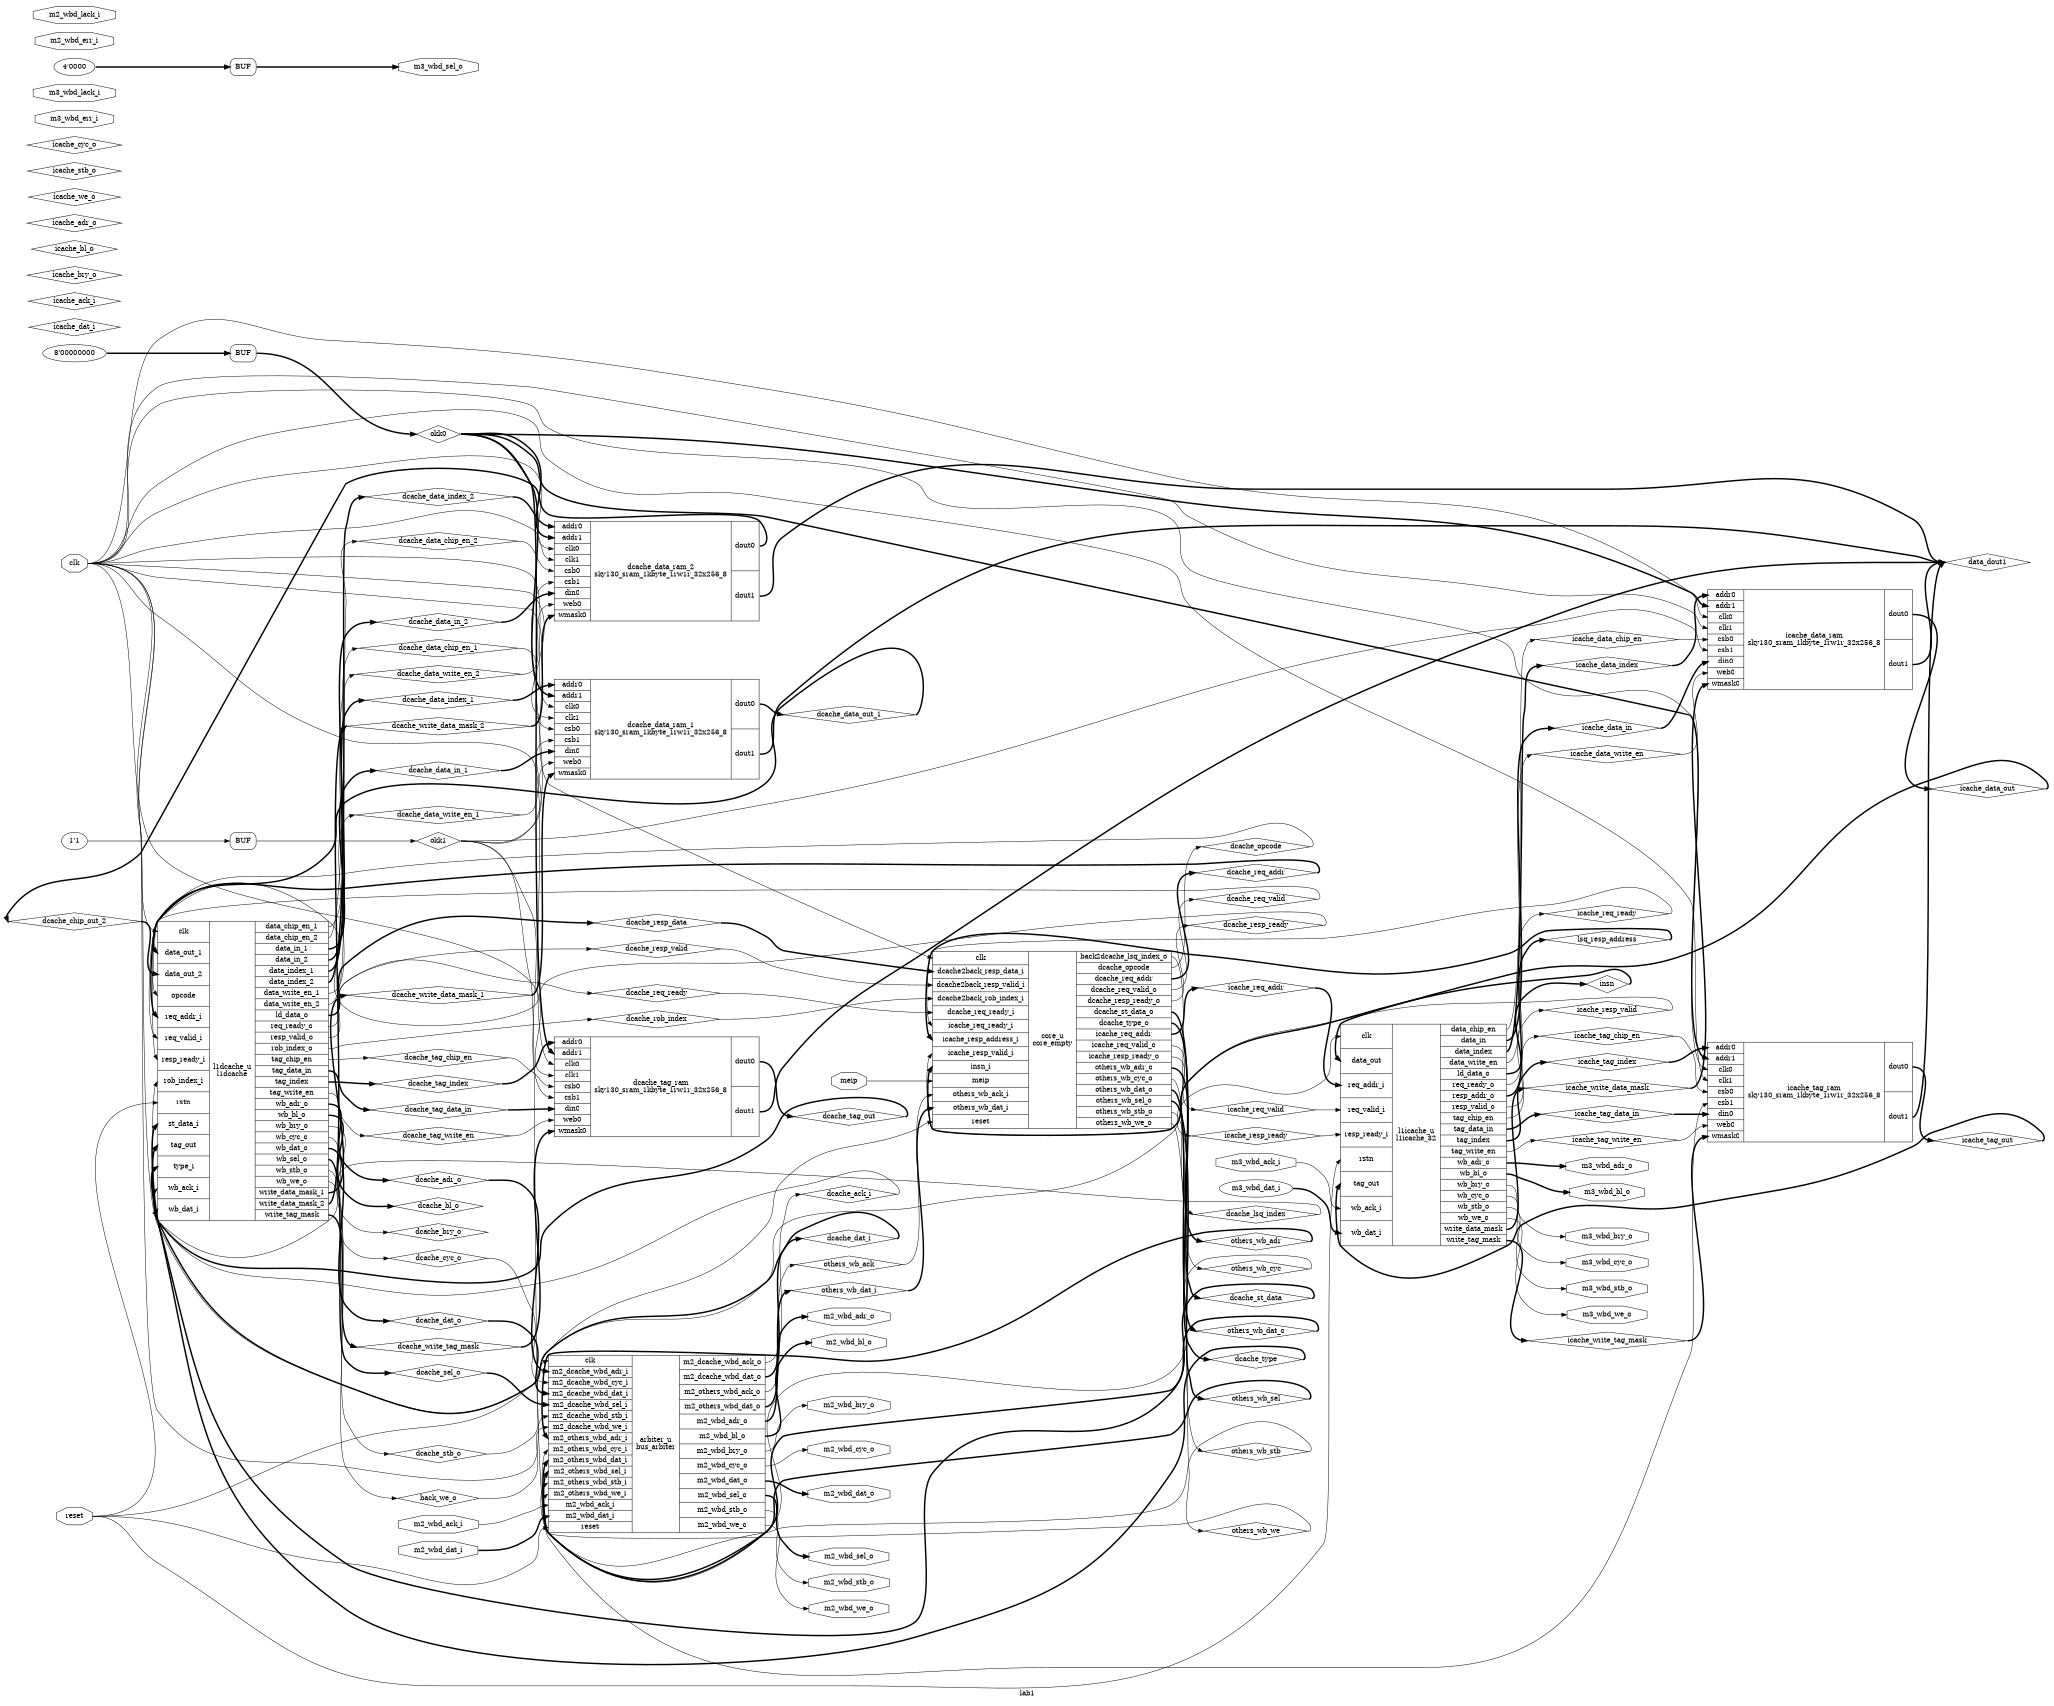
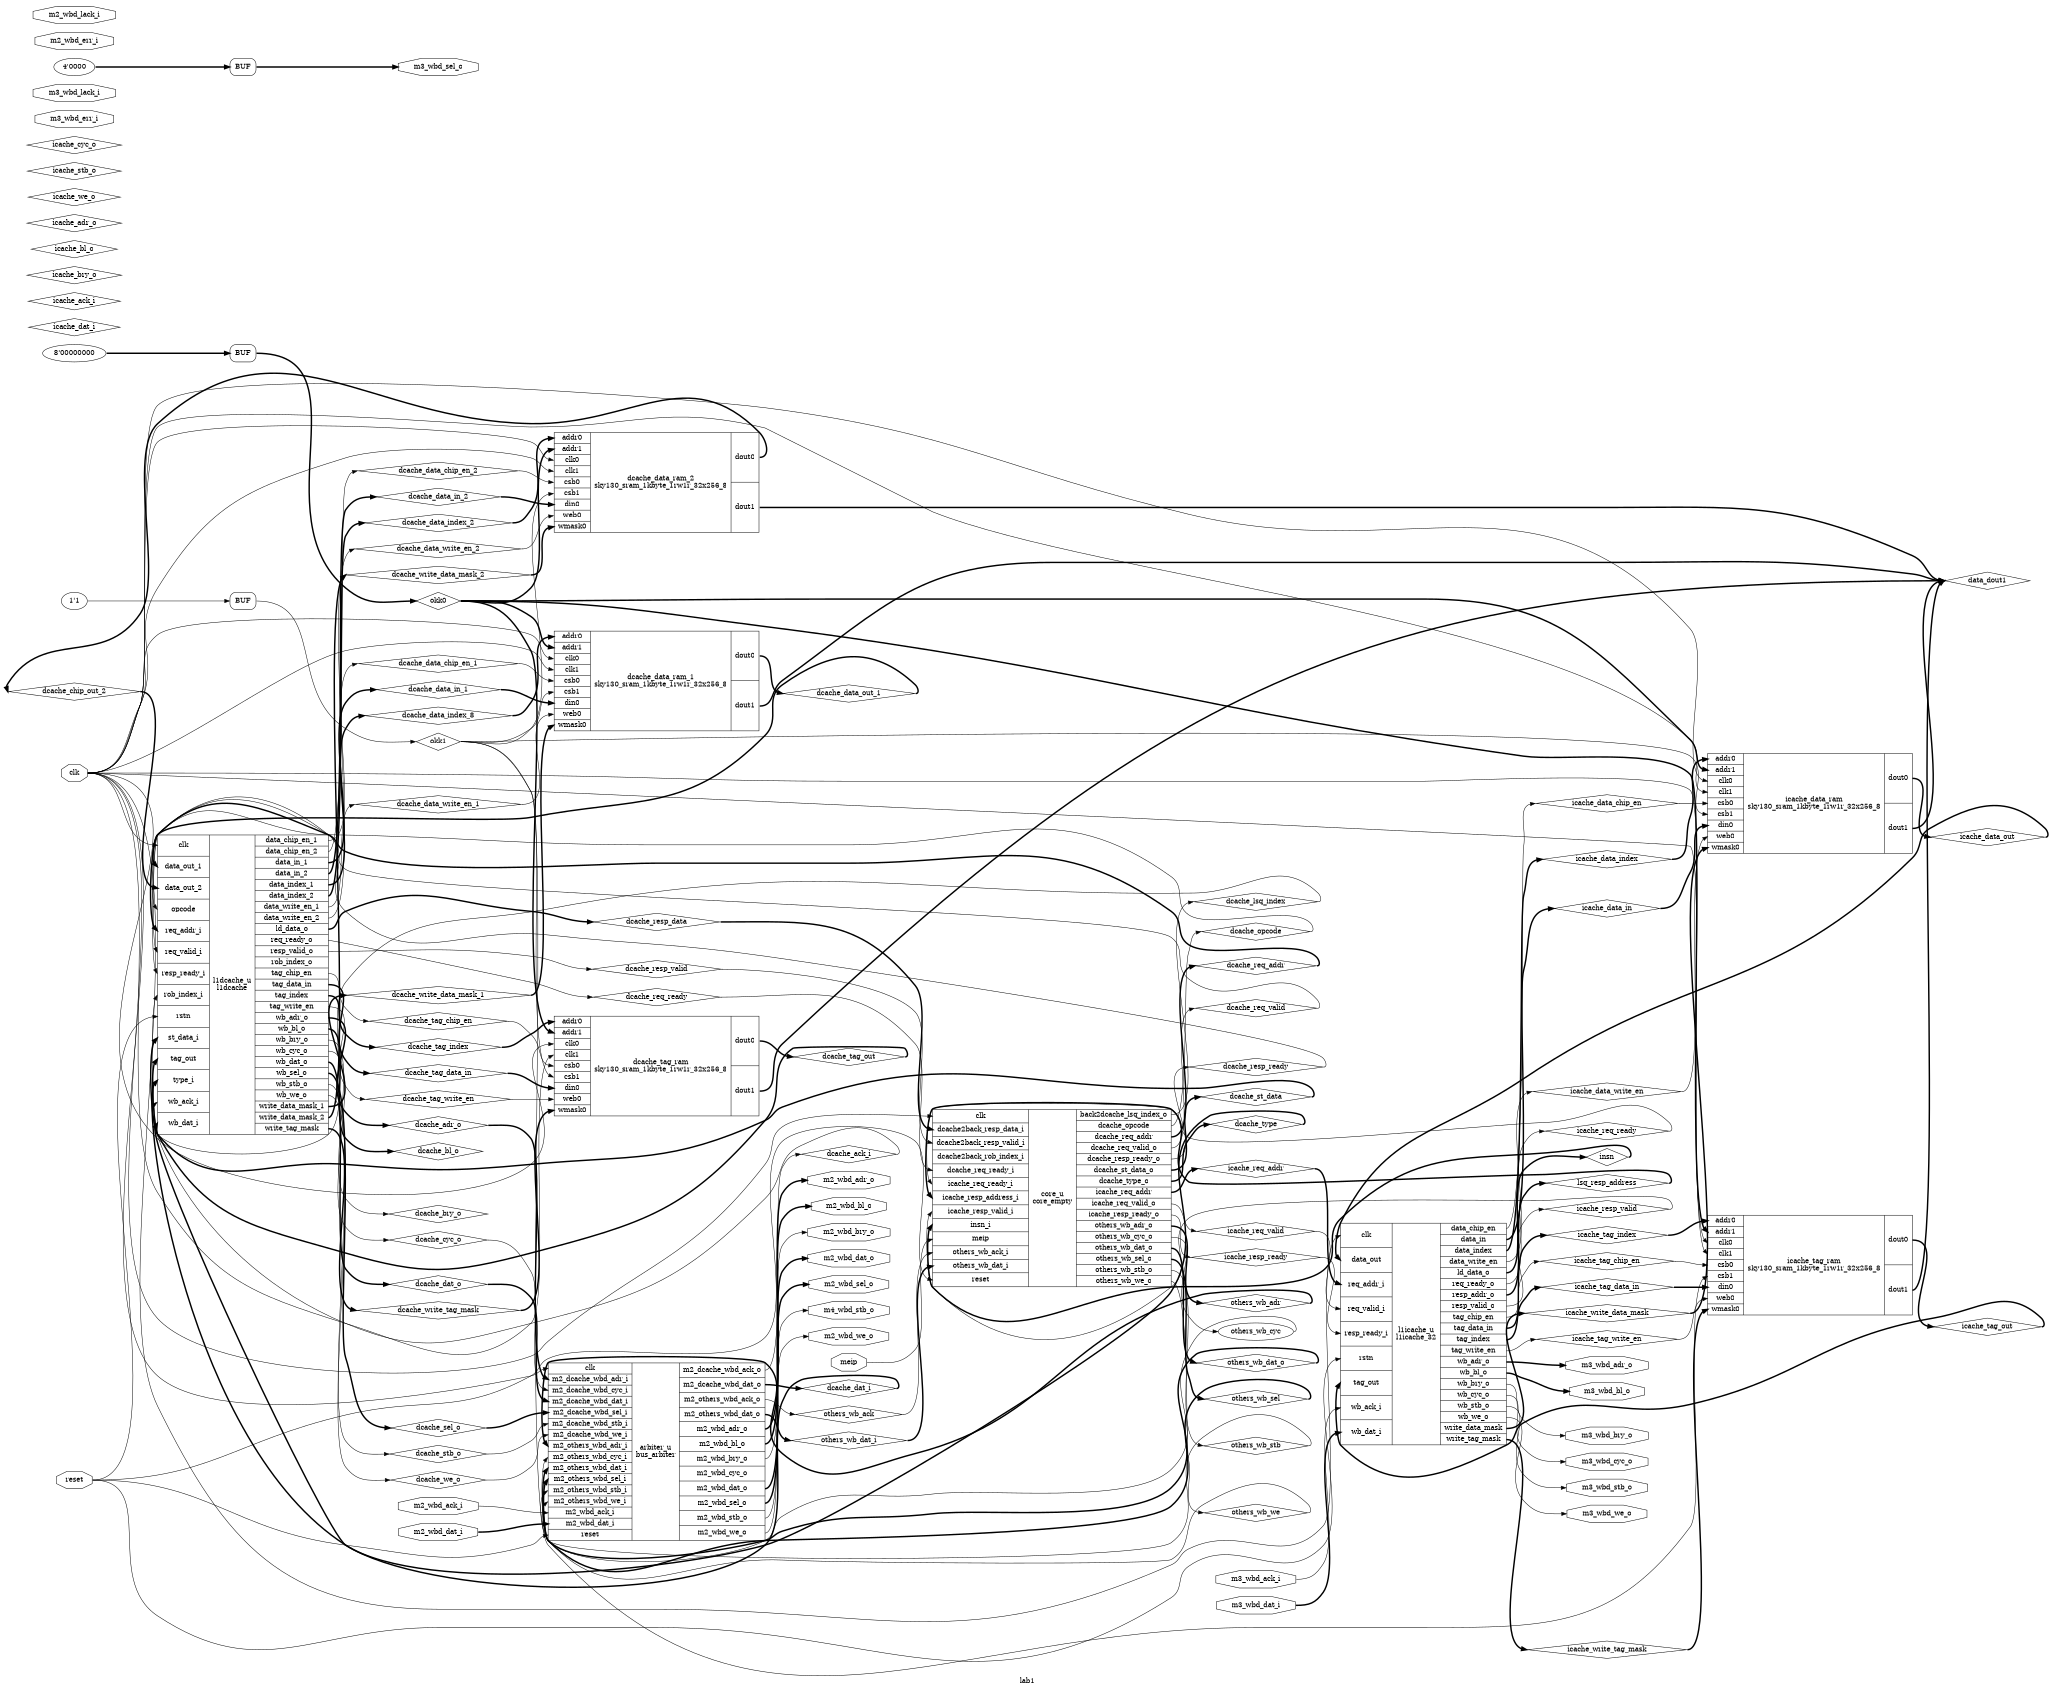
node "dcache_data_index_1": label "dcache_data_index_1" -> "dcache_data_index_8"
node "dcache_rob_index": removed
node "m3_wbd_dat_i": shape ellipse -> octagon
node "others_wb_cyc": shape diamond -> ellipse
node "m2_wbd_cyc_o": removed
node "back_we_o": label "back_we_o" -> "dcache_we_o"
node "m2_wbd_stb_o": label "m2_wbd_stb_o" -> "m4_wbd_stb_o"
